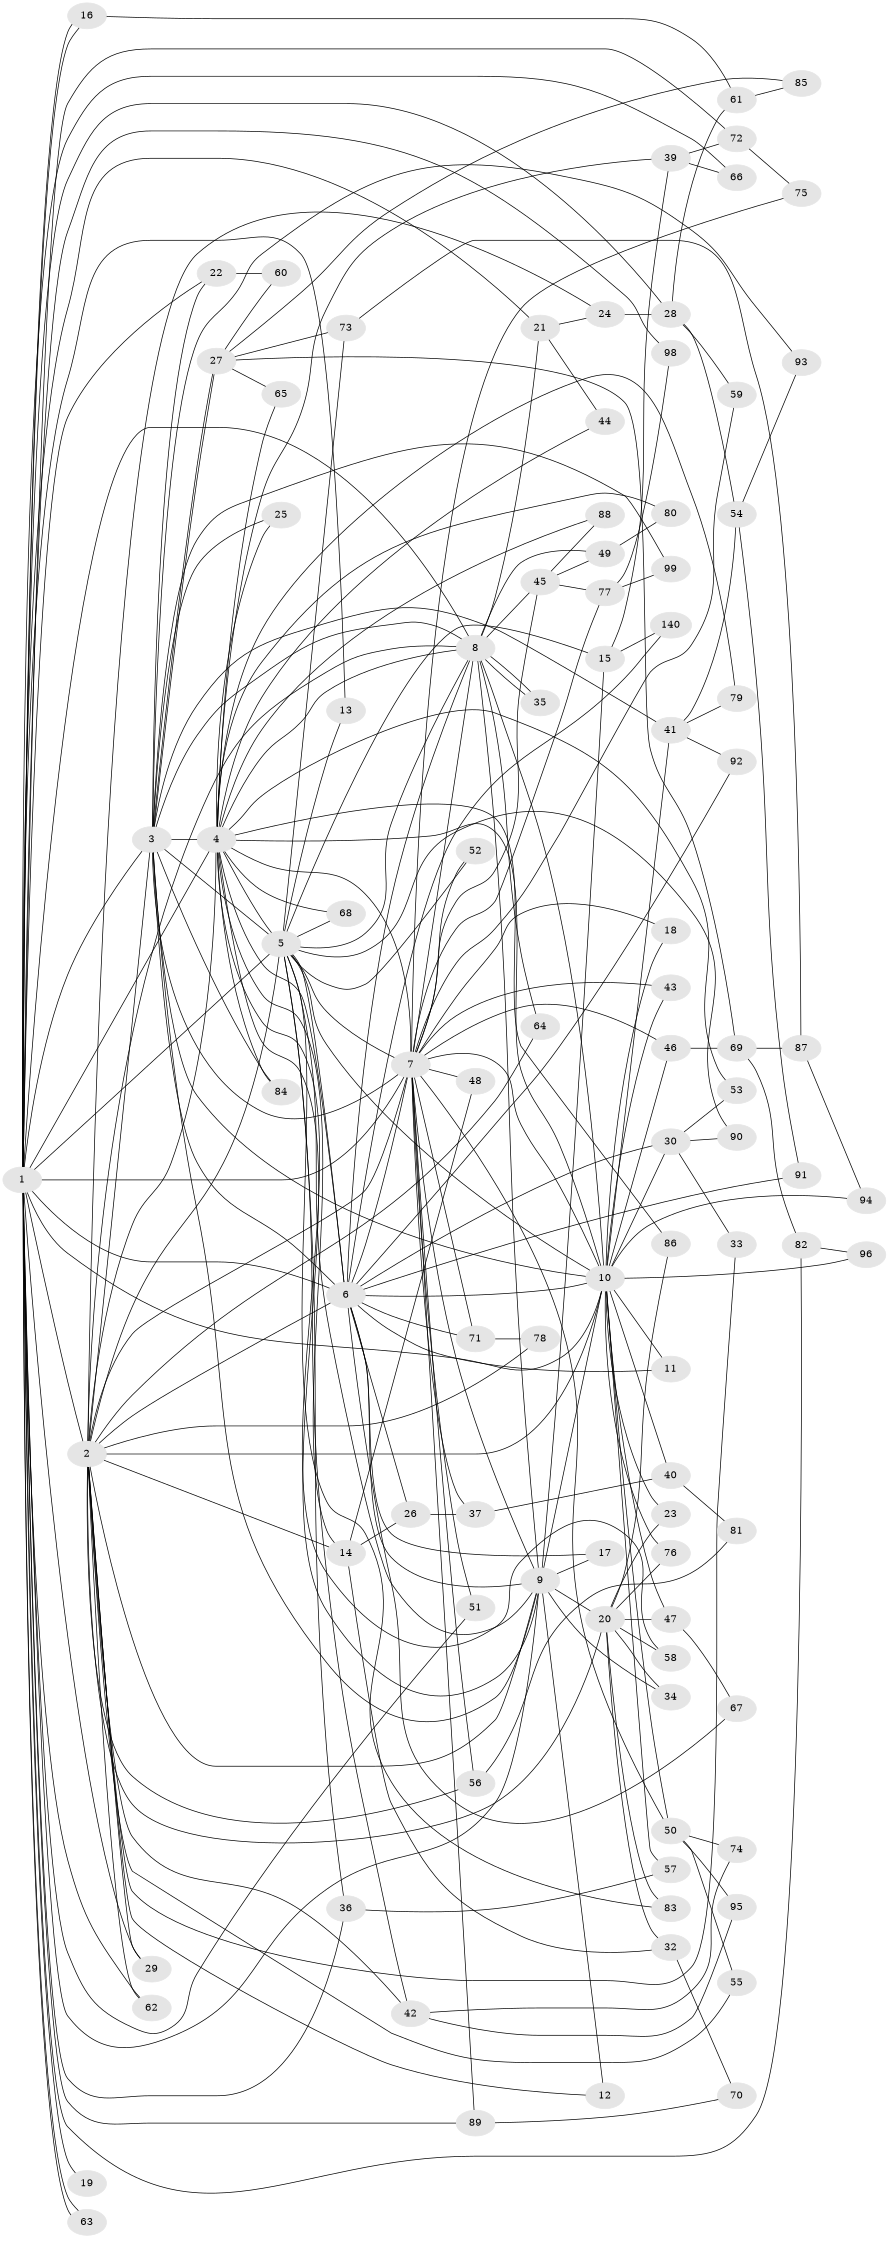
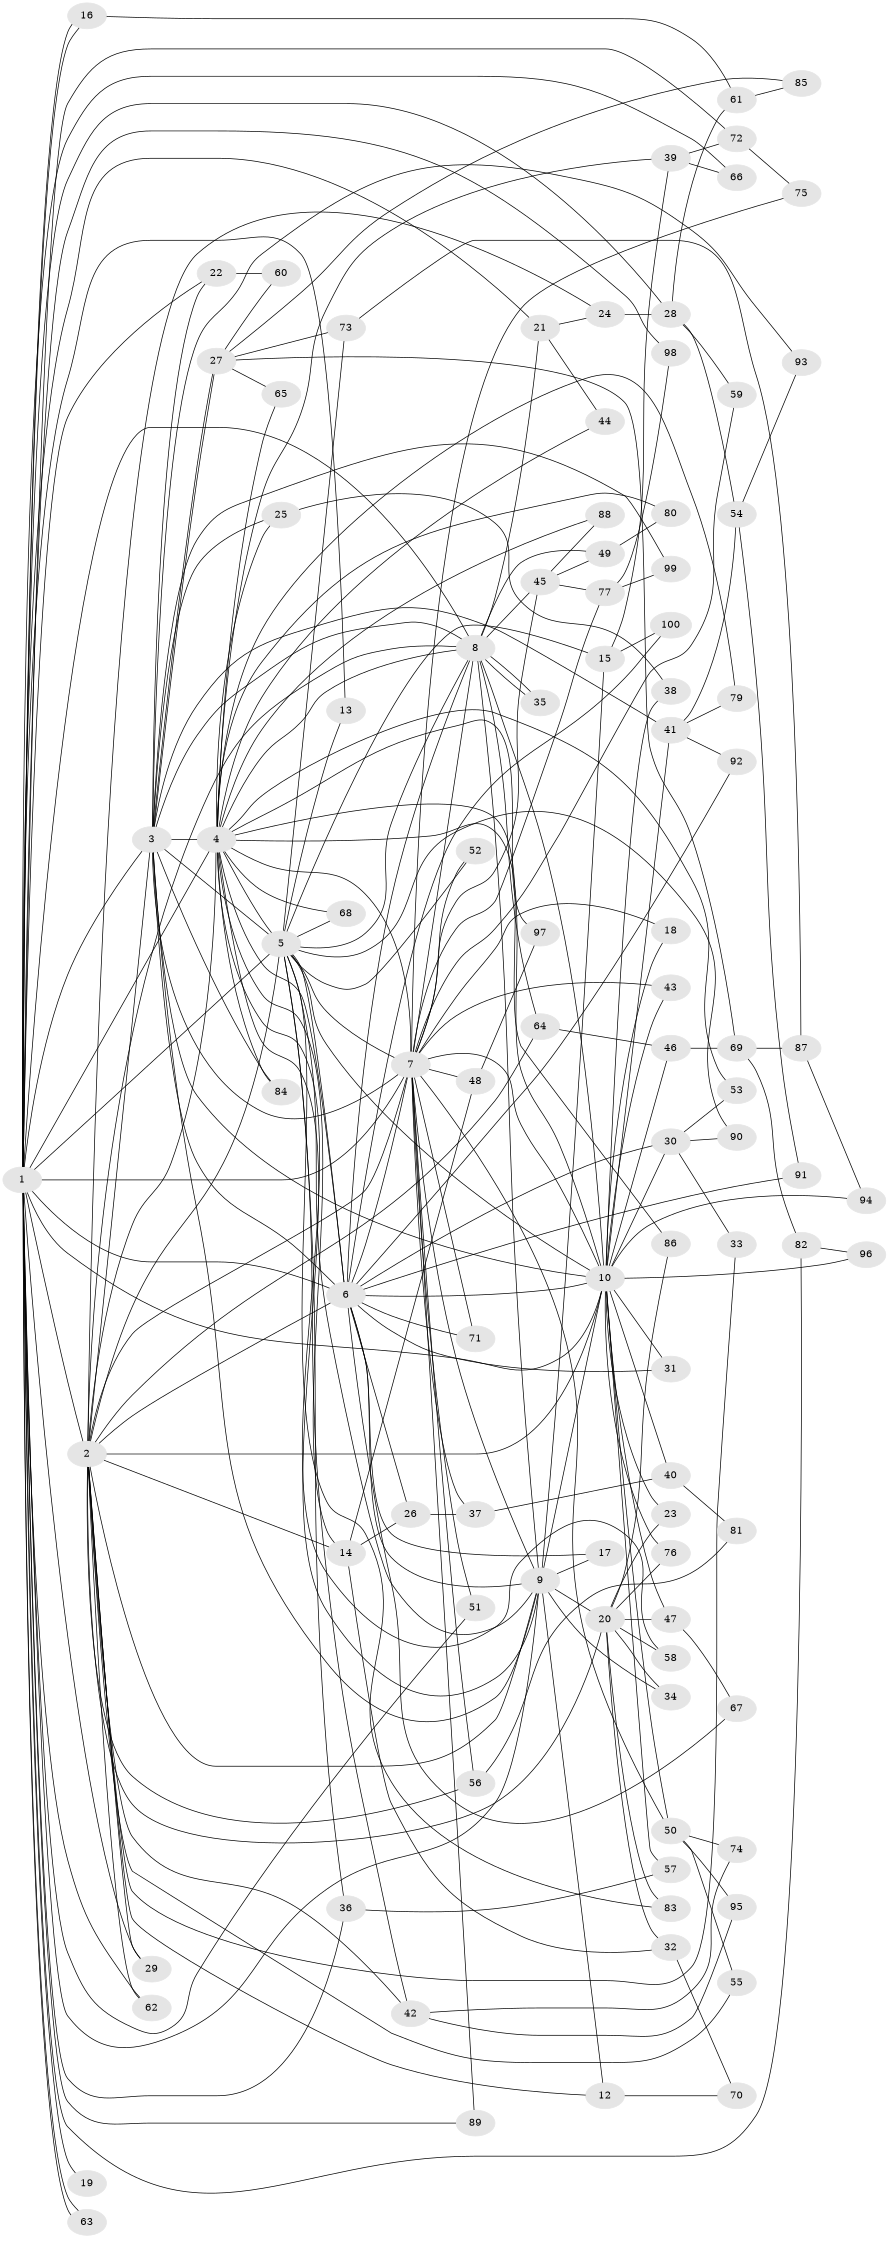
node "140": label "140" -> "100"
node "38": added
node "97": added
edge "46" -- "7": now "46" -- "64"
node "78": removed
node "11": label "11" -> "31"
edge "70" -- "89": now "70" -- "12"
